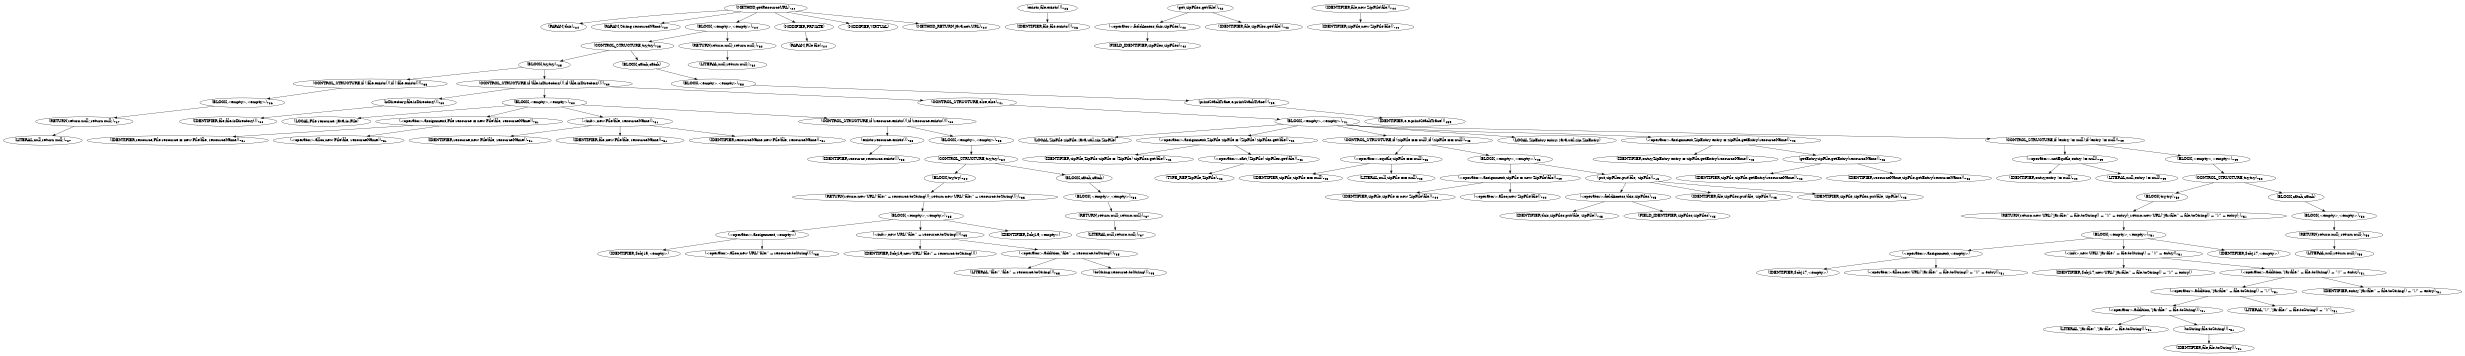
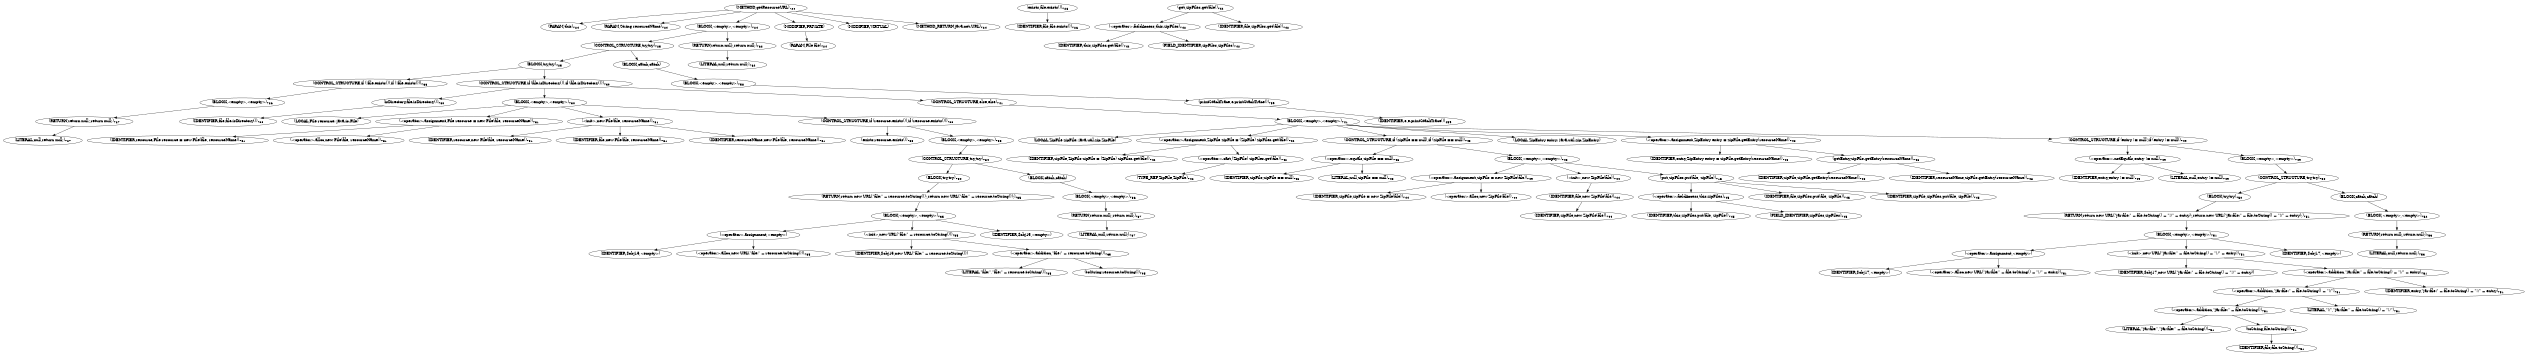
node "(IDENTIFIER,this,zipFiles.get(file))": added
node "(IDENTIFIER,resource,resource.exists())": removed
node "(<init>,new ZipFile(file))": added
